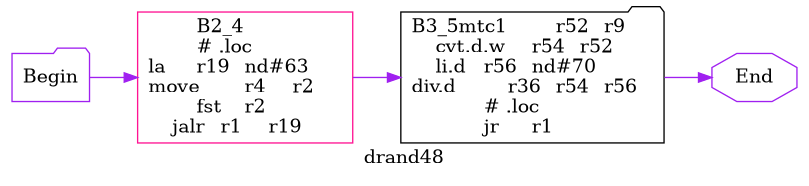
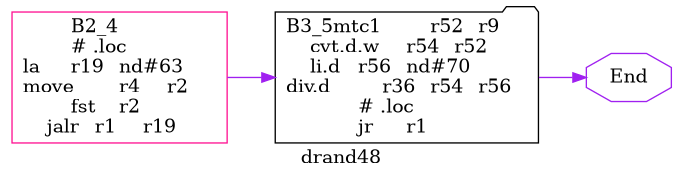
node "Begin": removed
